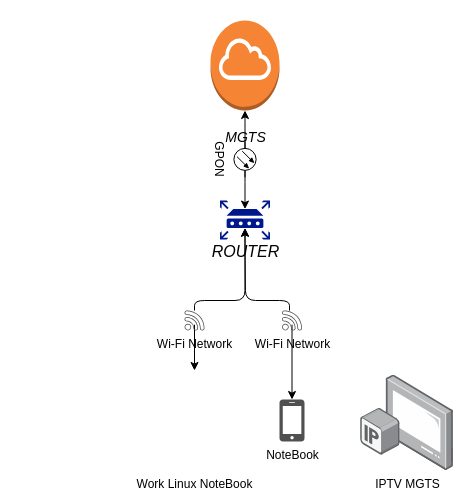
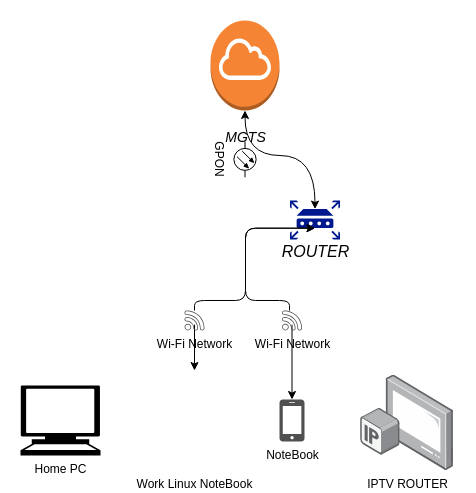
node "ROUTER": moved (245, 220) -> (315, 220)
node "Home PC": added
node "IPTV MGTS": label "IPTV MGTS" -> "IPTV ROUTER"
